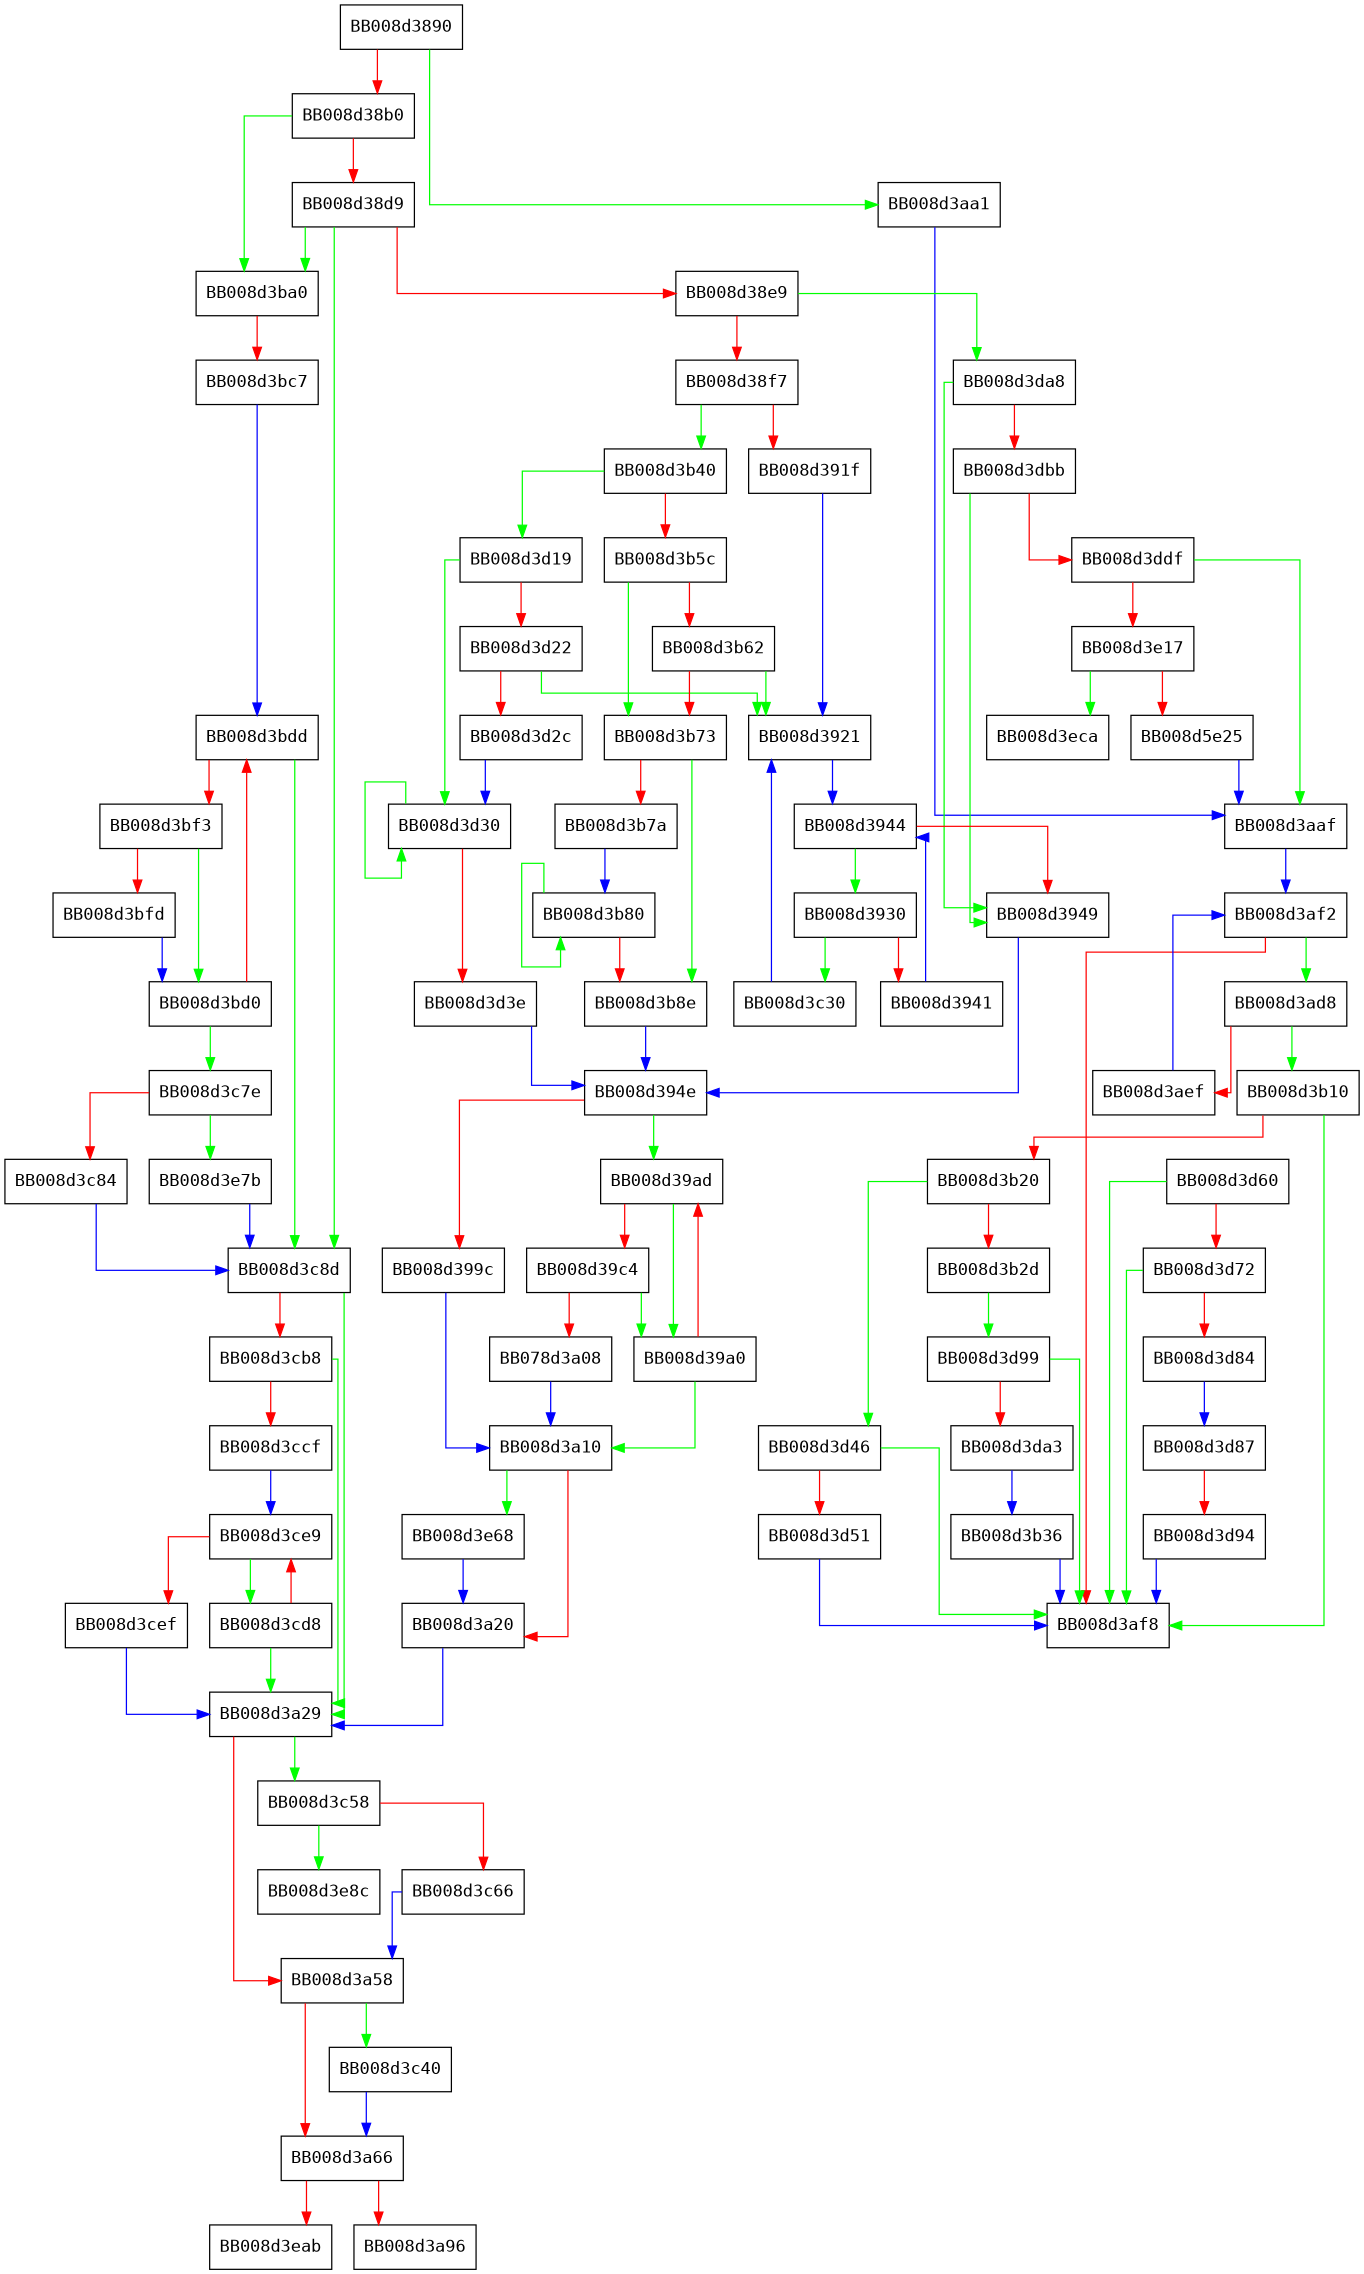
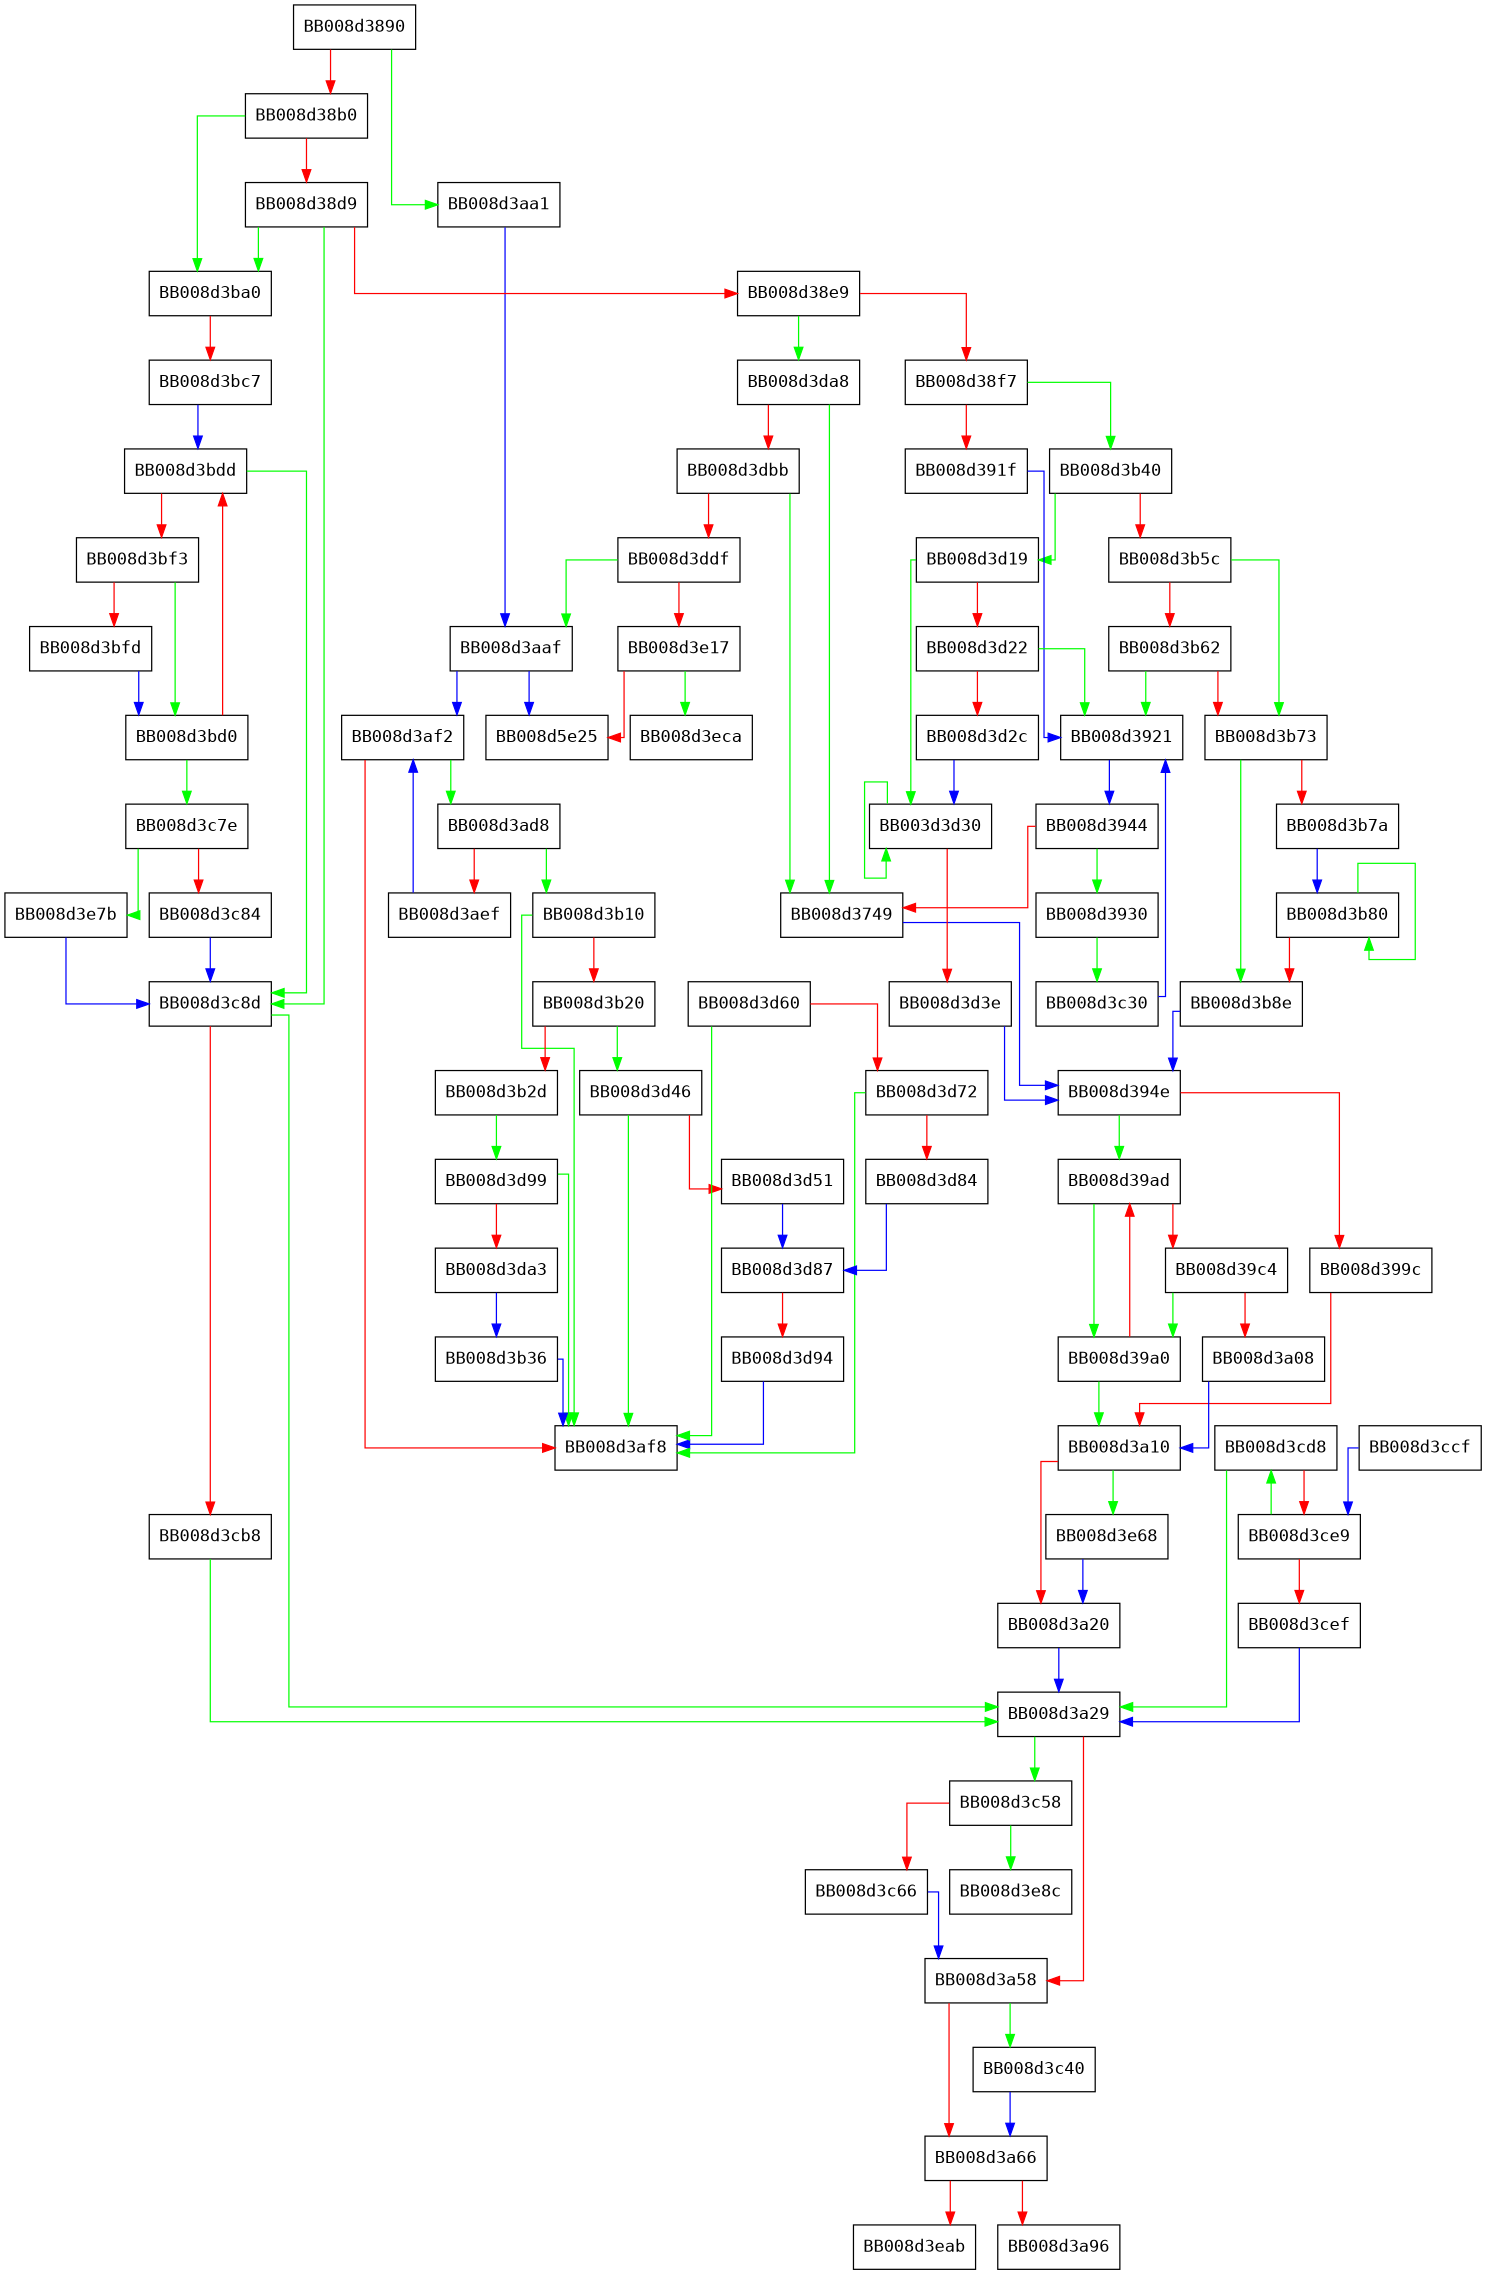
edge "BB008d5e25" -> "BB008d3aaf": reversed
node "BB008d3d30": label "BB008d3d30" -> "BB003d3d30"
node "BB008d3949": label "BB008d3949" -> "BB008d3749"
node "BB008d3941": removed
node "BB078d3a08": label "BB078d3a08" -> "BB008d3a08"
edge "BB008d399c" -> "BB008d3a10": color blue -> red
edge "BB008d3cb8" -> "BB008d3ccf": removed
edge "BB008d3d51" -> "BB008d3af8": now "BB008d3d51" -> "BB008d3d87"
